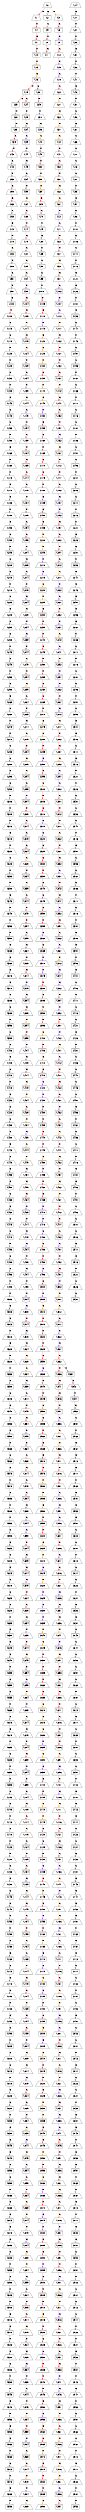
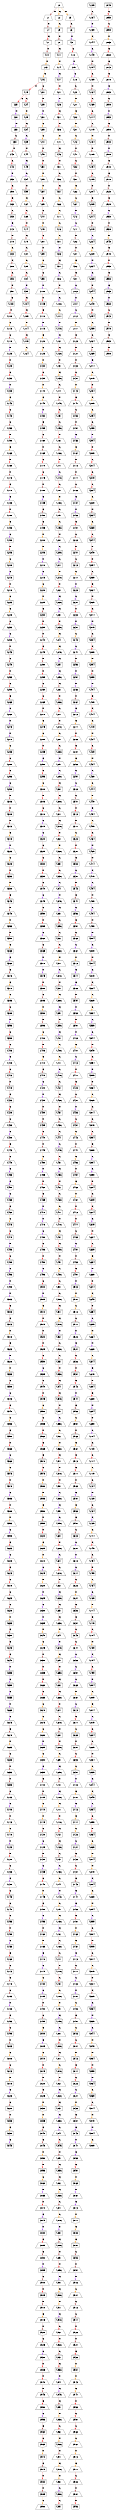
edge "S11" -> "S14": added, label "A"
edge "S124" -> "S129": removed, label "T"
edge "S532" -> "S536": now "S531" -> "S536"
edge "S843" -> "S848": removed, label "G"
